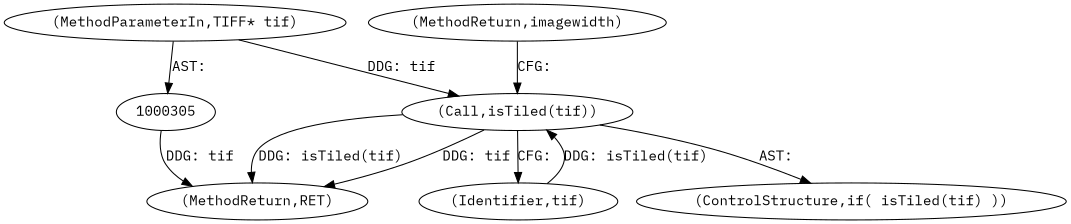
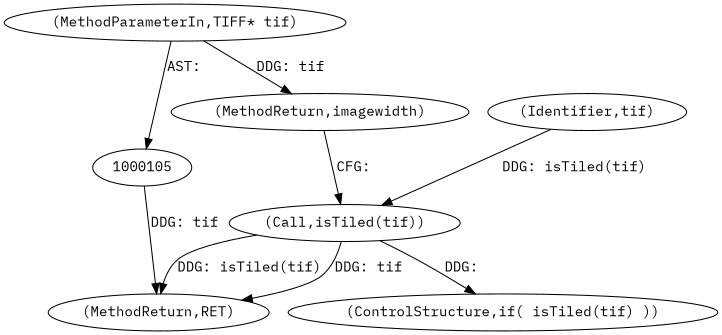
edge "(MethodParameterIn,TIFF* tif)" -> "(Call,isTiled(tif))": now "(MethodParameterIn,TIFF* tif)" -> "(MethodReturn,imagewidth)"
node "1000305": label "1000305" -> "1000105"
edge "(Call,isTiled(tif))" -> "(Identifier,tif)": removed, label "CFG:"
edge "(Call,isTiled(tif))" -> "(ControlStructure,if( isTiled(tif) ))": label "AST: " -> "DDG: "
